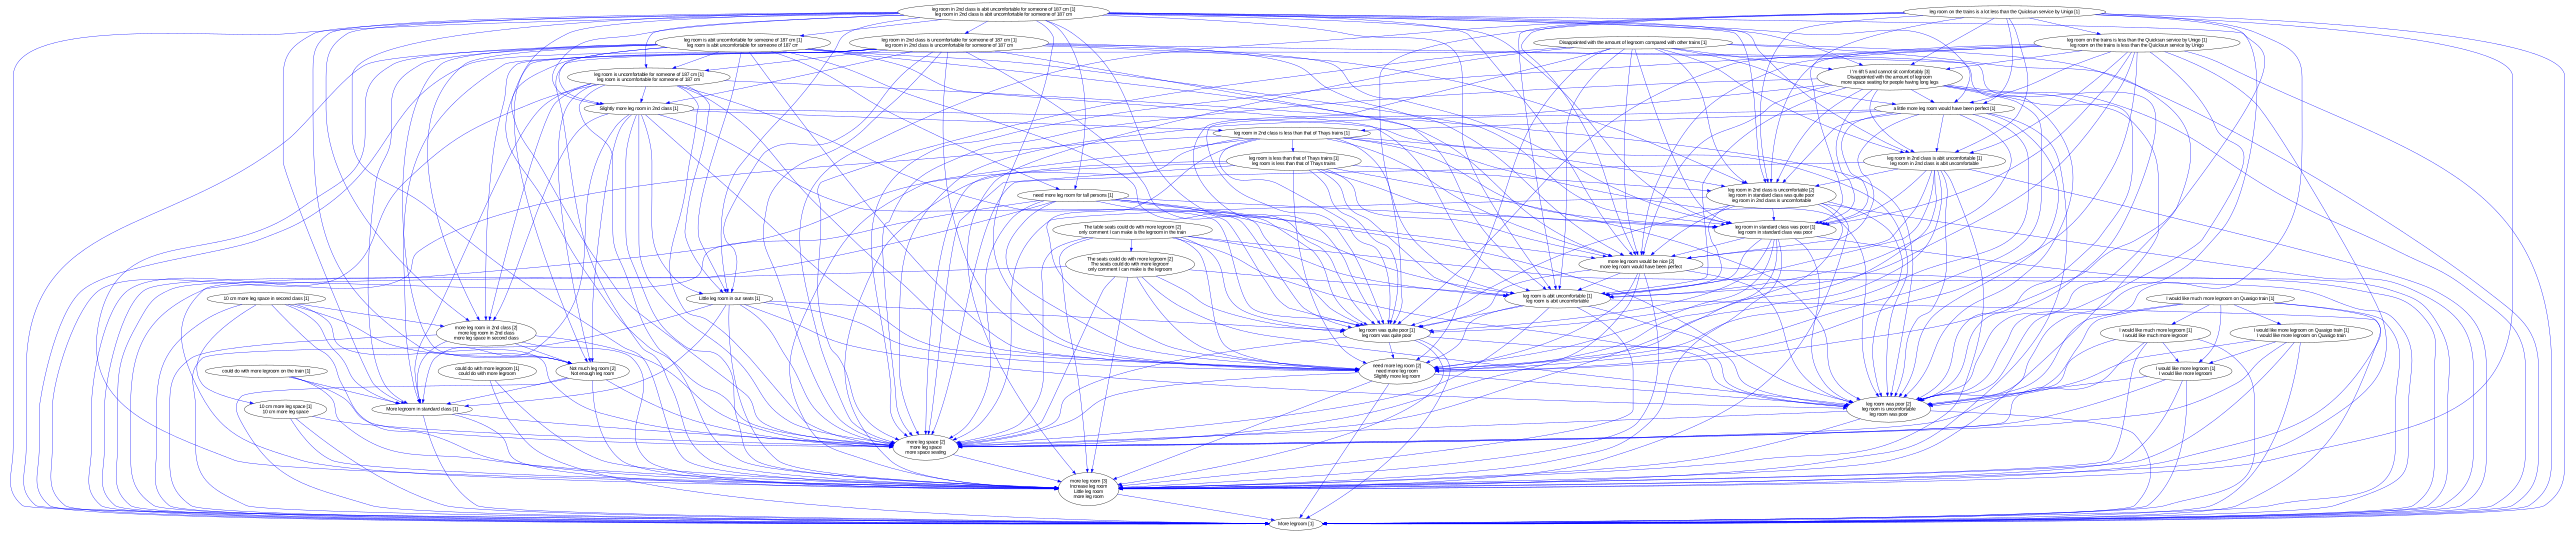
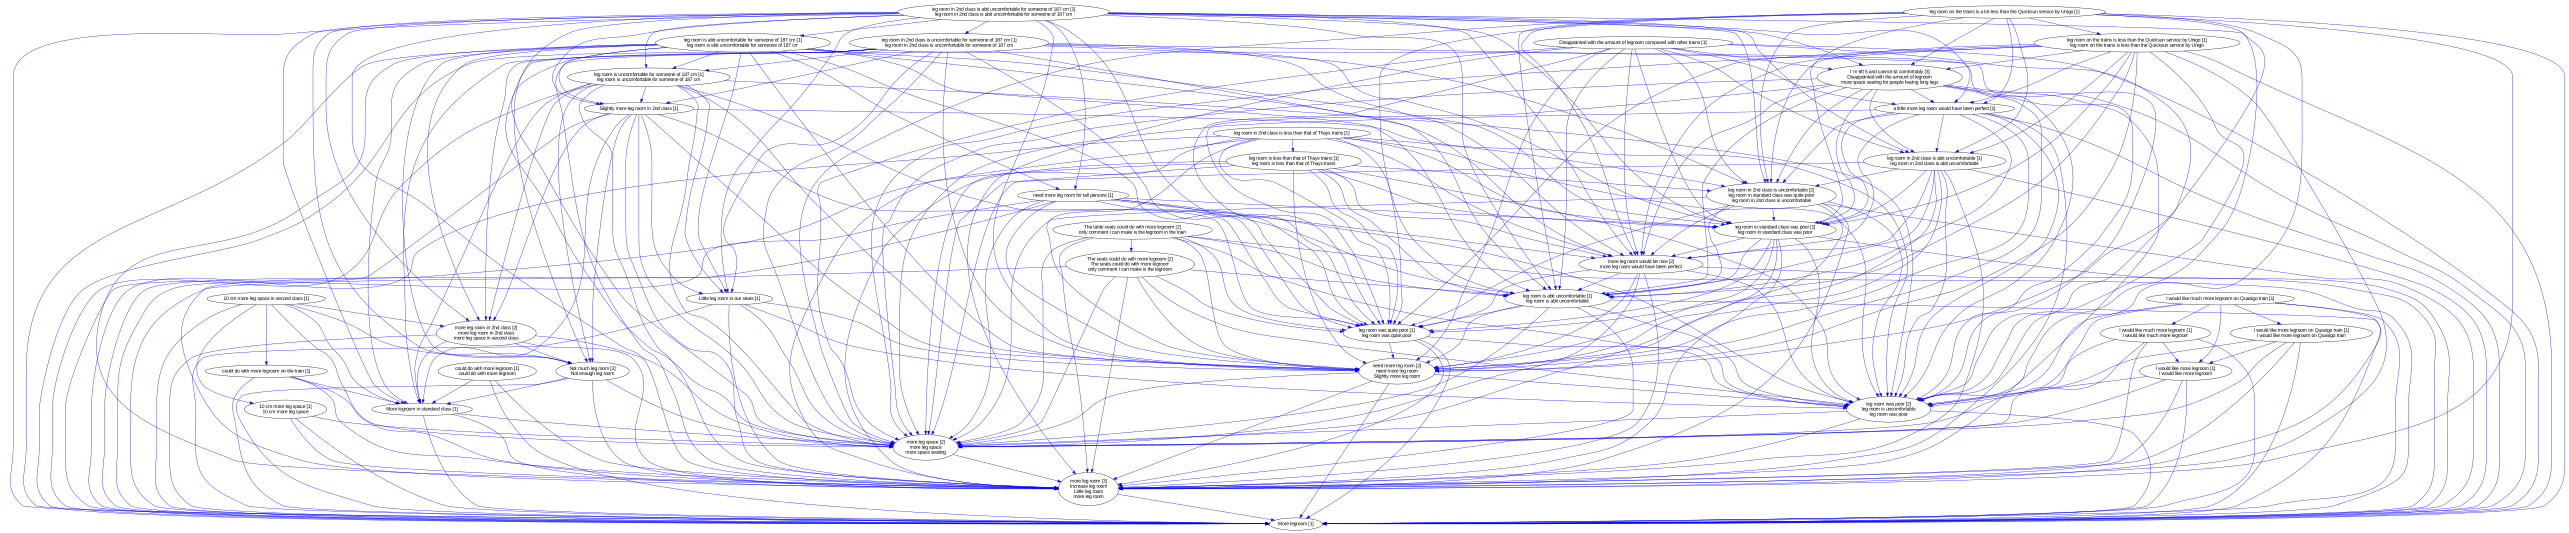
edge "Slightly more leg room in 2nd class [1]" -> "leg room in 2nd class is less than that of Thays trains [1]": now "Slightly more leg room in 2nd class [1]" -> "More legroom [1]"
edge "a little more leg room would have been perfect [1]" -> "leg room in 2nd class is less than that of Thays trains [1]": now "a little more leg room would have been perfect [1]" -> "More legroom [1]"
edge "Little leg room in our seats [1]" -> "leg room was quite poor [1] leg room was quite poor": removed
edge "leg room was quite poor [1] leg room was quite poor" -> "more leg space [2] more leg space more space seating": removed
edge "Little leg room in our seats [1]" -> "More legroom in standard class [1]": now "could do with more legroom [1] could do with more legroom" -> "More legroom in standard class [1]"
edge "10 cm more leg space in second class [1]" -> "more leg space [2] more leg space more space seating": now "10 cm more leg space in second class [1]" -> "could do with more legroom on the train [1]"
edge "could do with more legroom on the train [1]" -> "More legroom [1]": added
